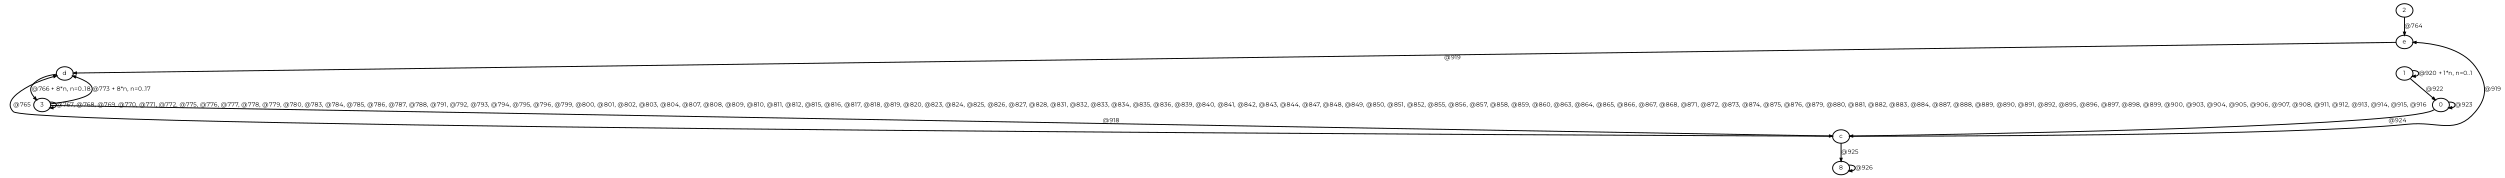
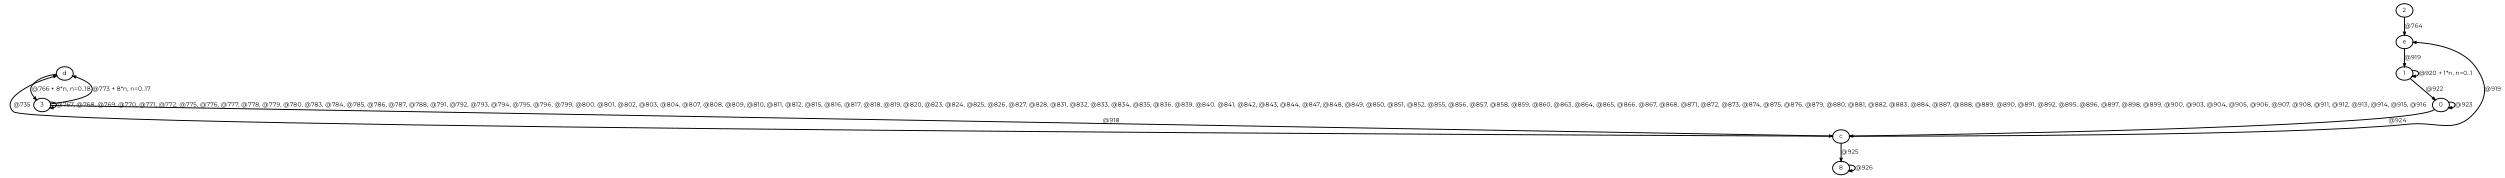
edge "e" -> "d": now "e" -> "1"
edge "c" -> "d": label "@765" -> "@735"
